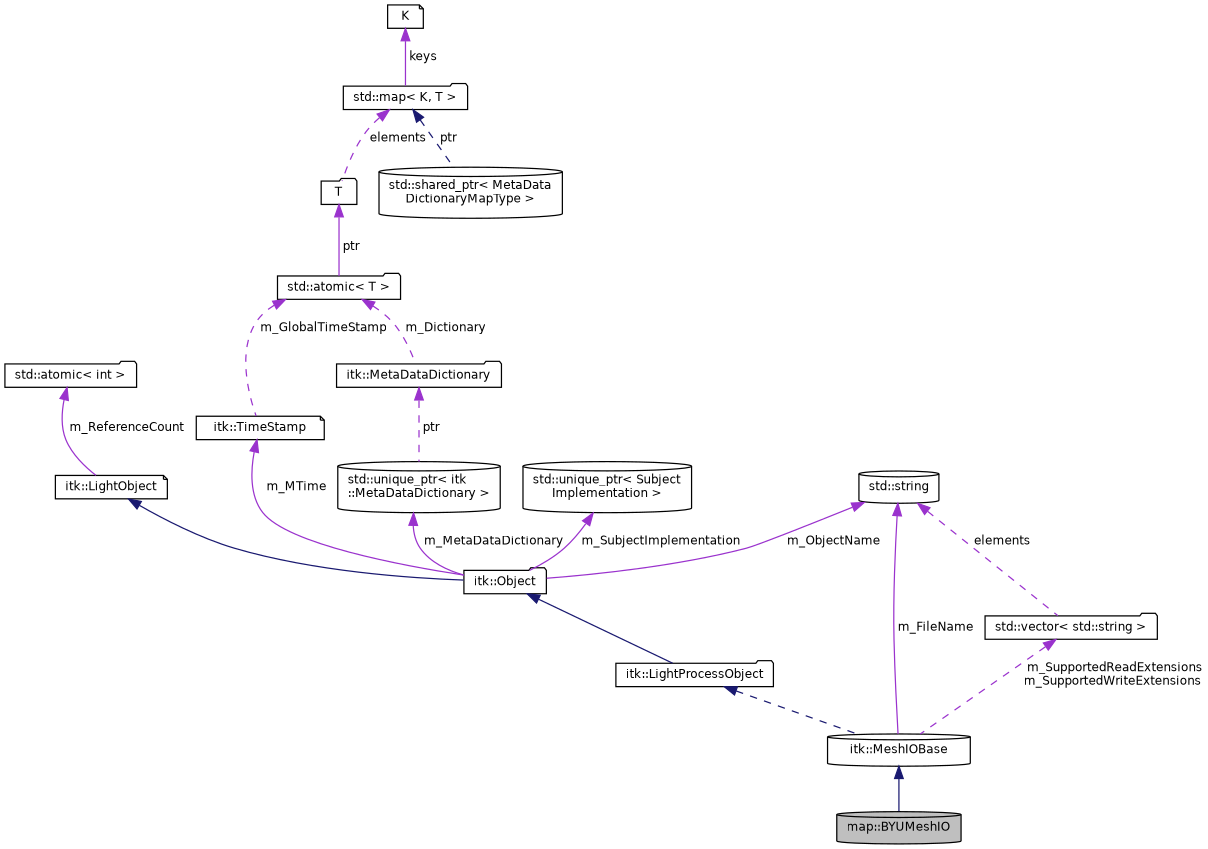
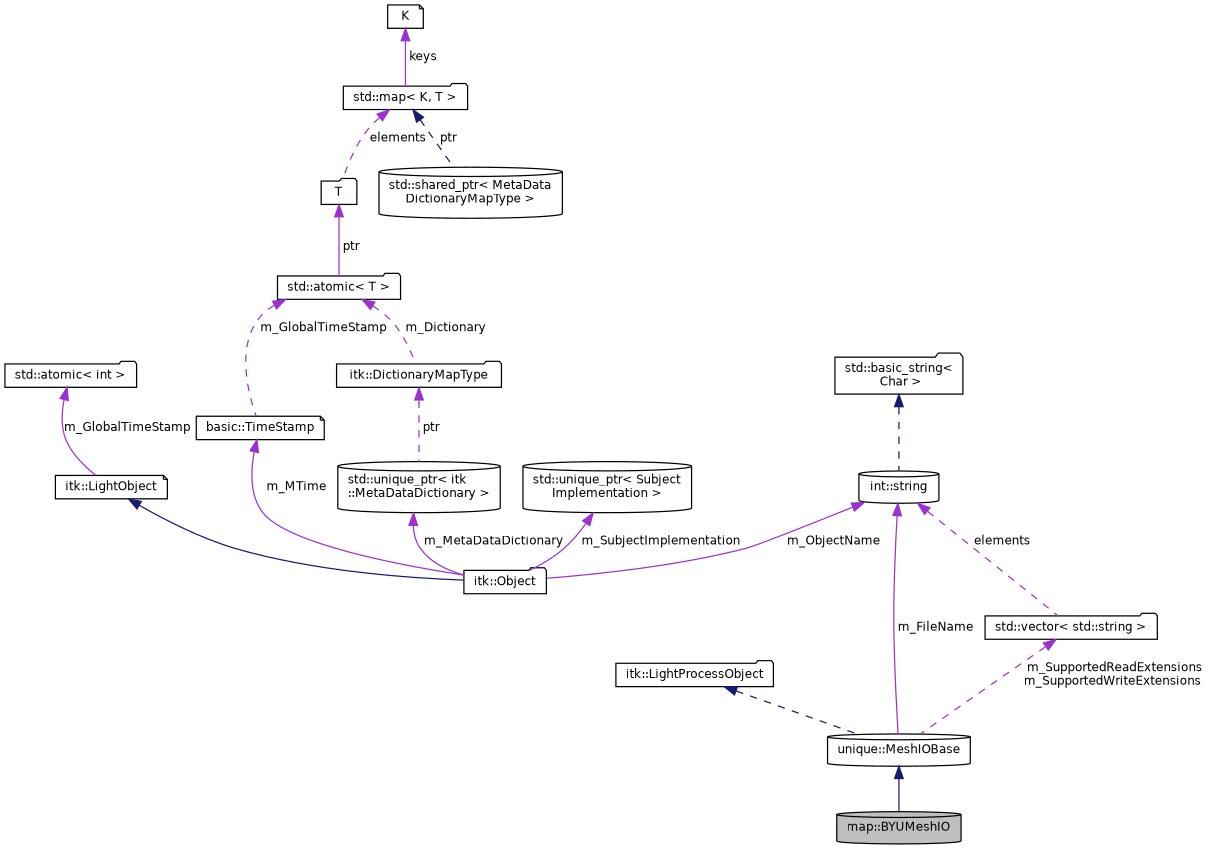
node "itk::MetaDataDictionary": label "itk::MetaDataDictionary" -> "itk::DictionaryMapType"
node "std::basic_string< Char >": added
edge "itk::LightObject" -> "std::atomic< int >": label " m_ReferenceCount" -> " m_GlobalTimeStamp"
node "itk::TimeStamp": label "itk::TimeStamp" -> "basic::TimeStamp"
node "std::string": label "std::string" -> "int::string"
edge "itk::LightProcessObject" -> "itk::Object": removed
node "itk::MeshIOBase": label "itk::MeshIOBase" -> "unique::MeshIOBase"
